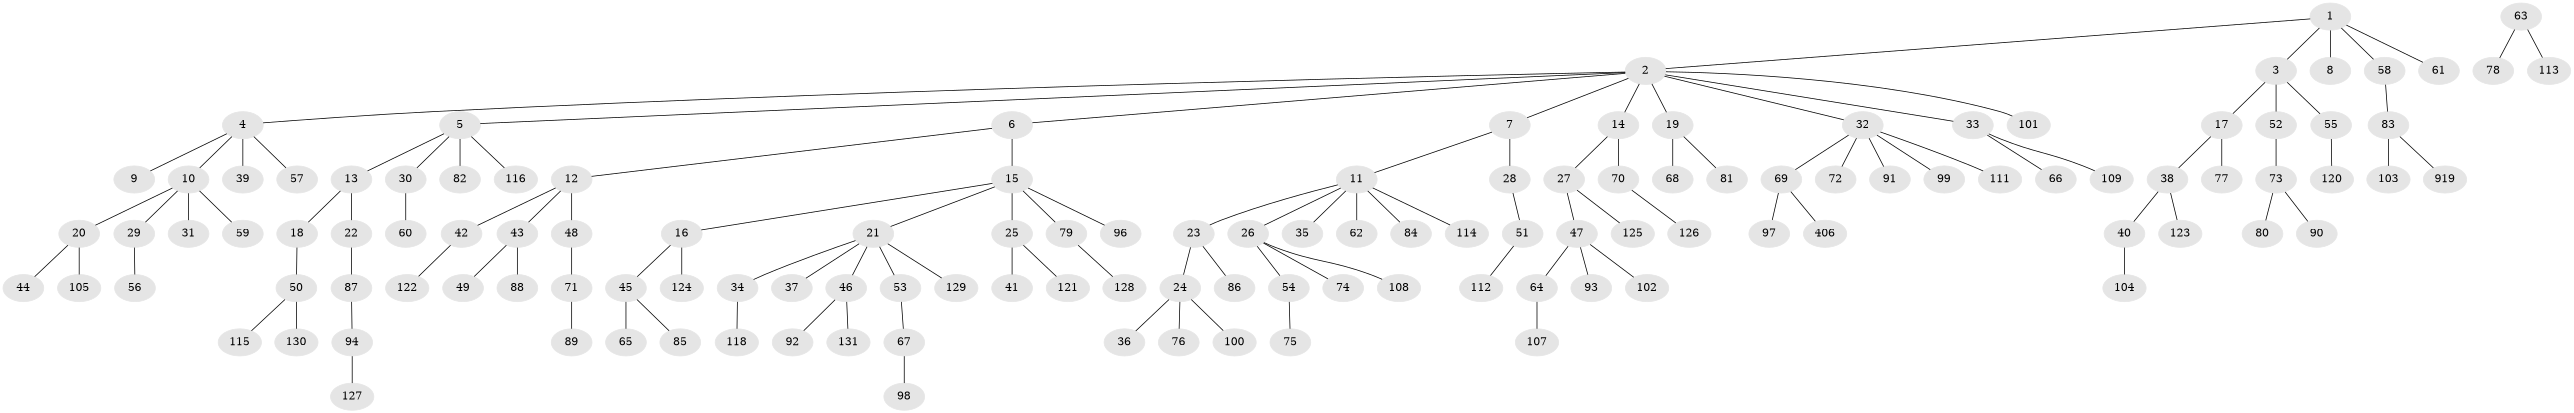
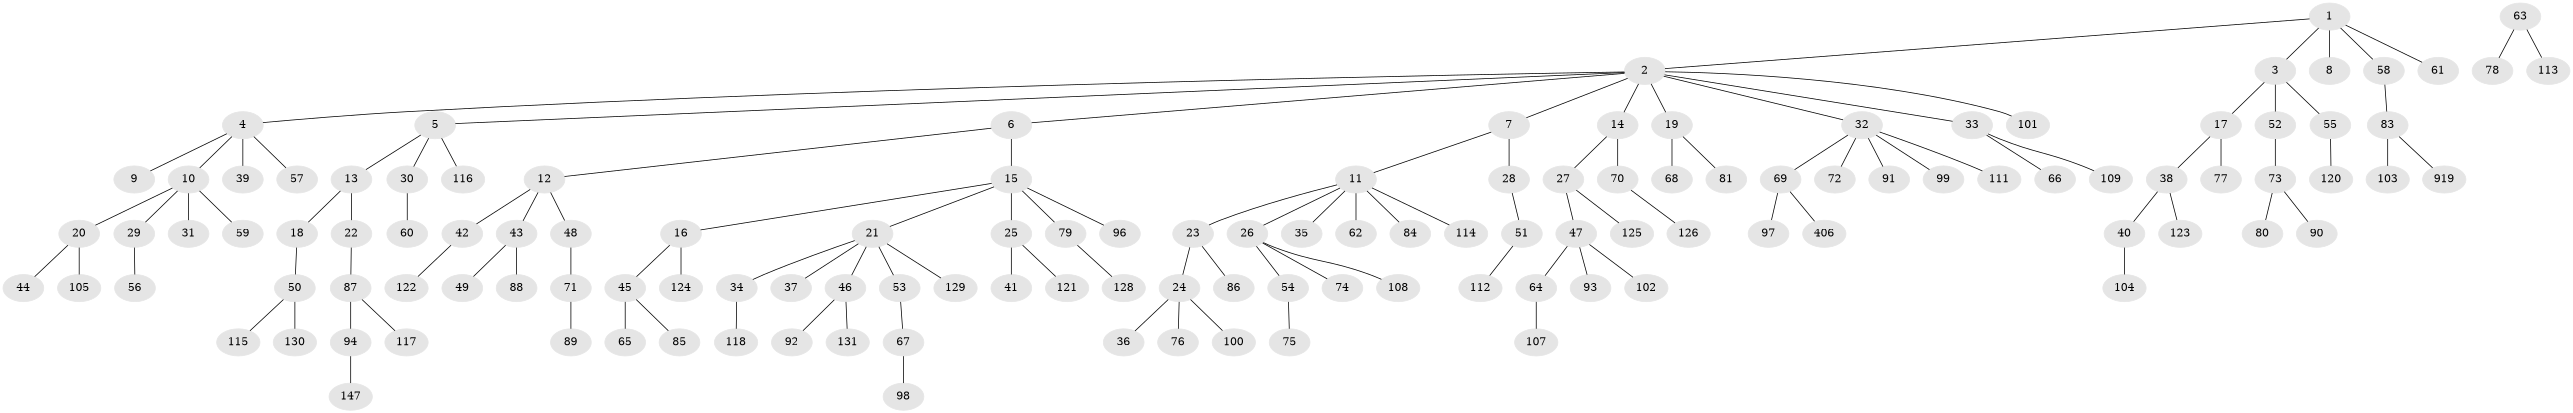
node "82": removed
node "117": added
node "127": label "127" -> "147"
